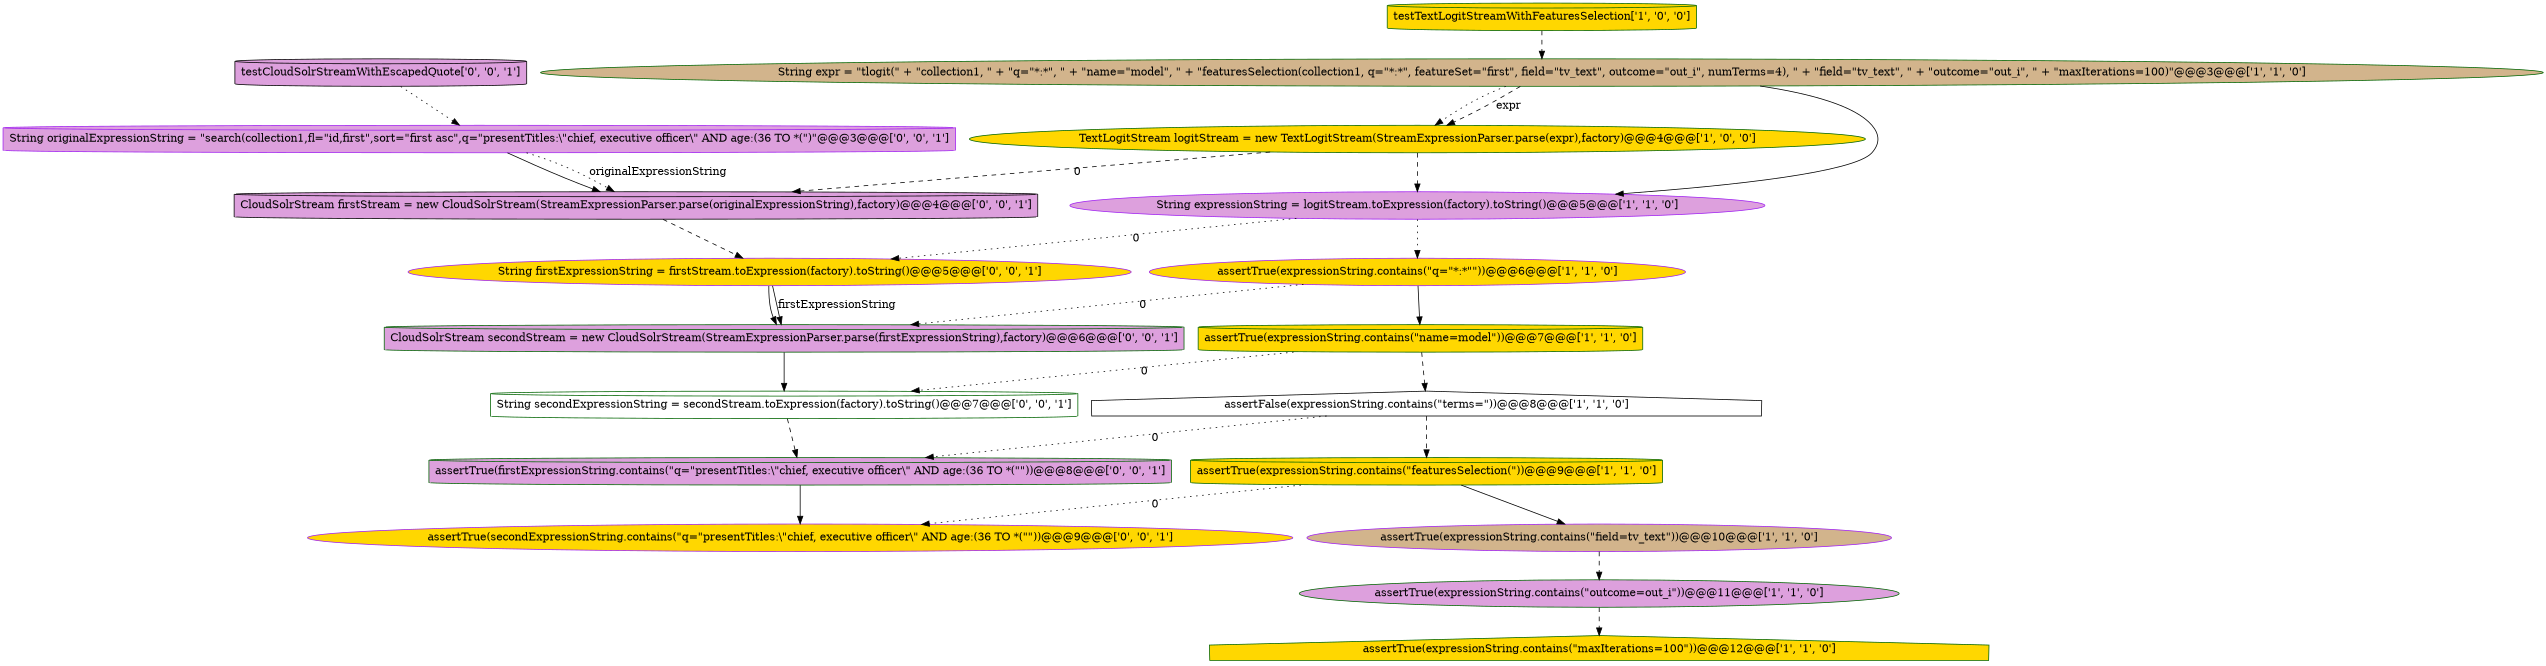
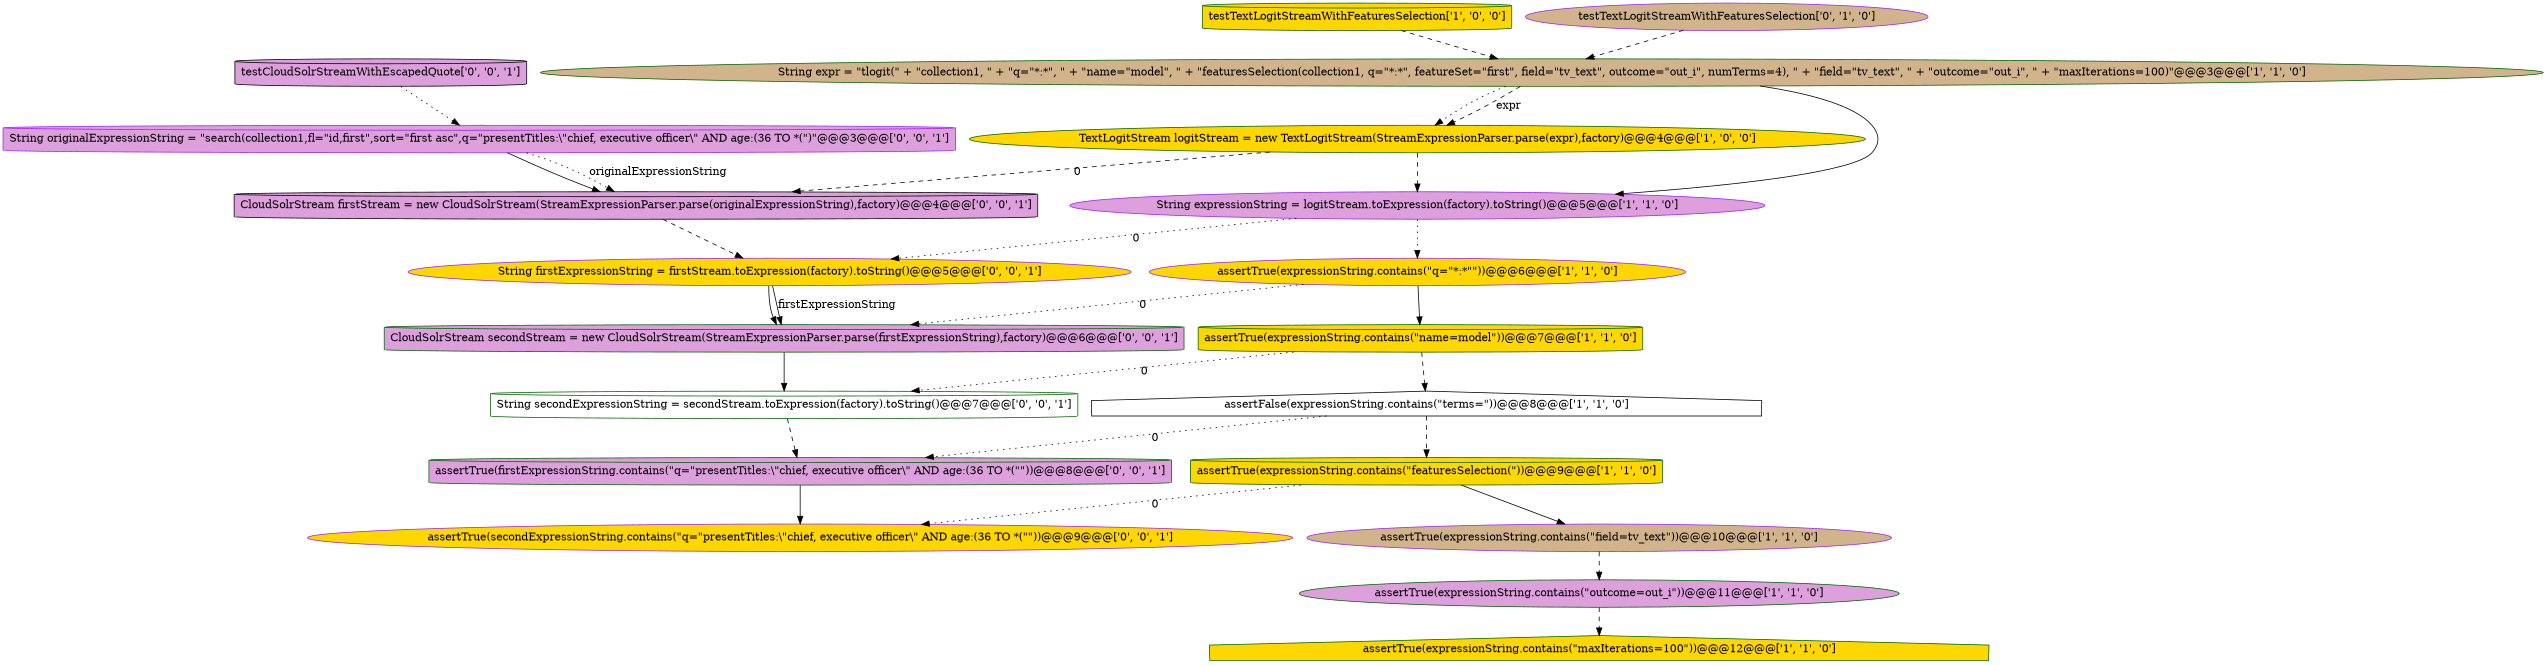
node "testTextLogitStreamWithFeaturesSelection['0', '1', '0']": added
